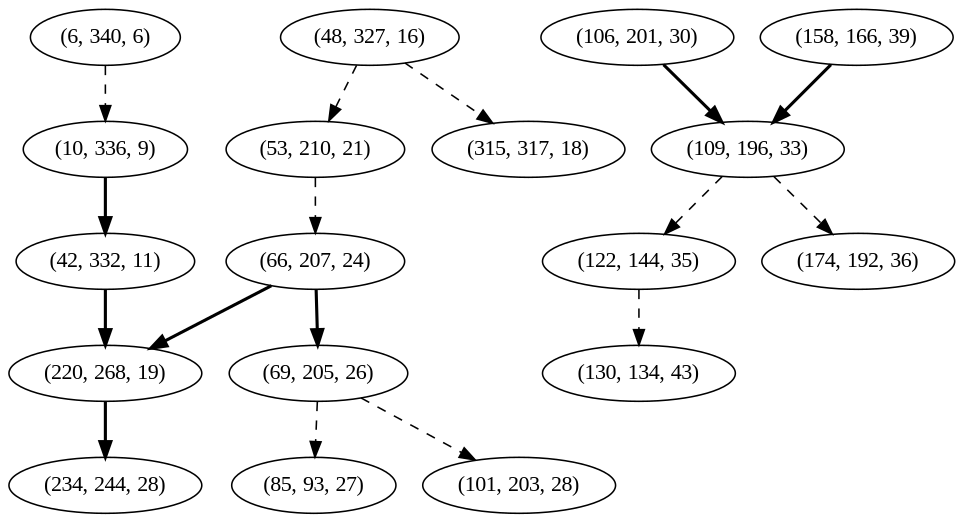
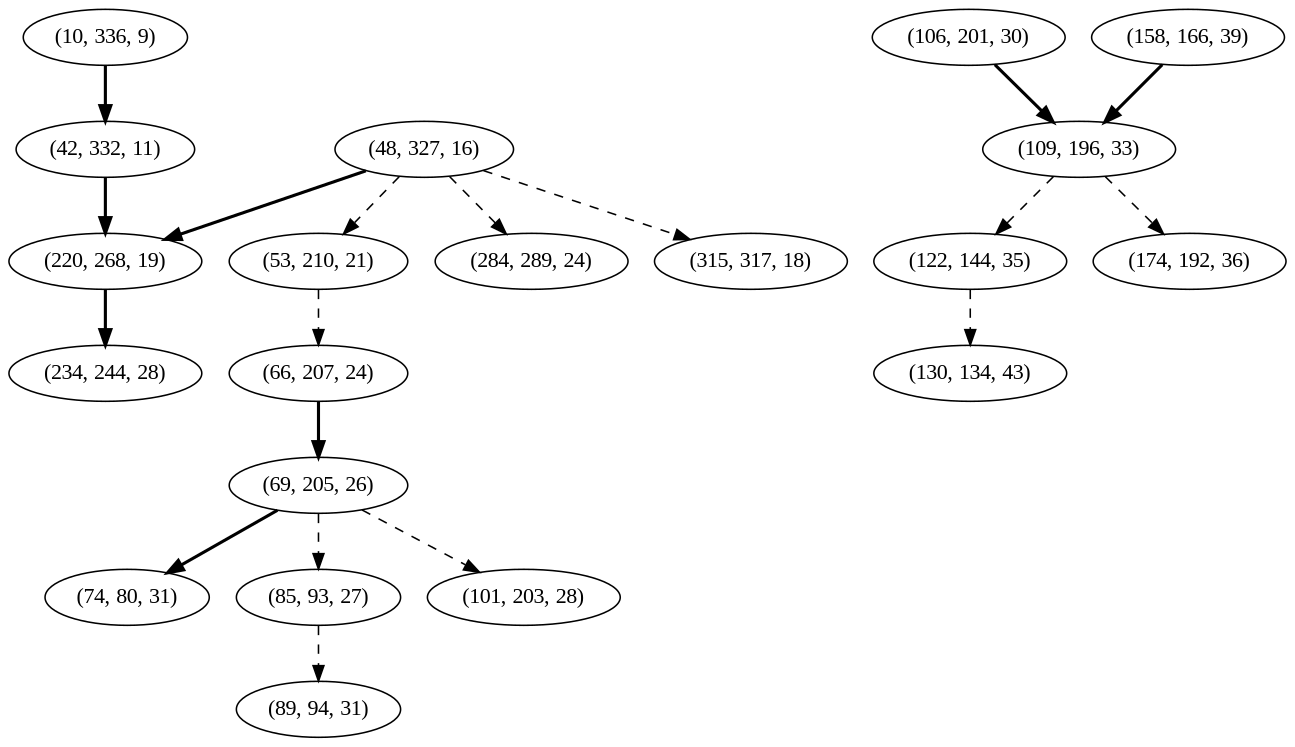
node "(6, 340, 6)": removed
node "(284, 289, 24)": added
edge "(66, 207, 24)" -> "(220, 268, 19)": now "(48, 327, 16)" -> "(220, 268, 19)"
node "(74, 80, 31)": added
node "(89, 94, 31)": added
